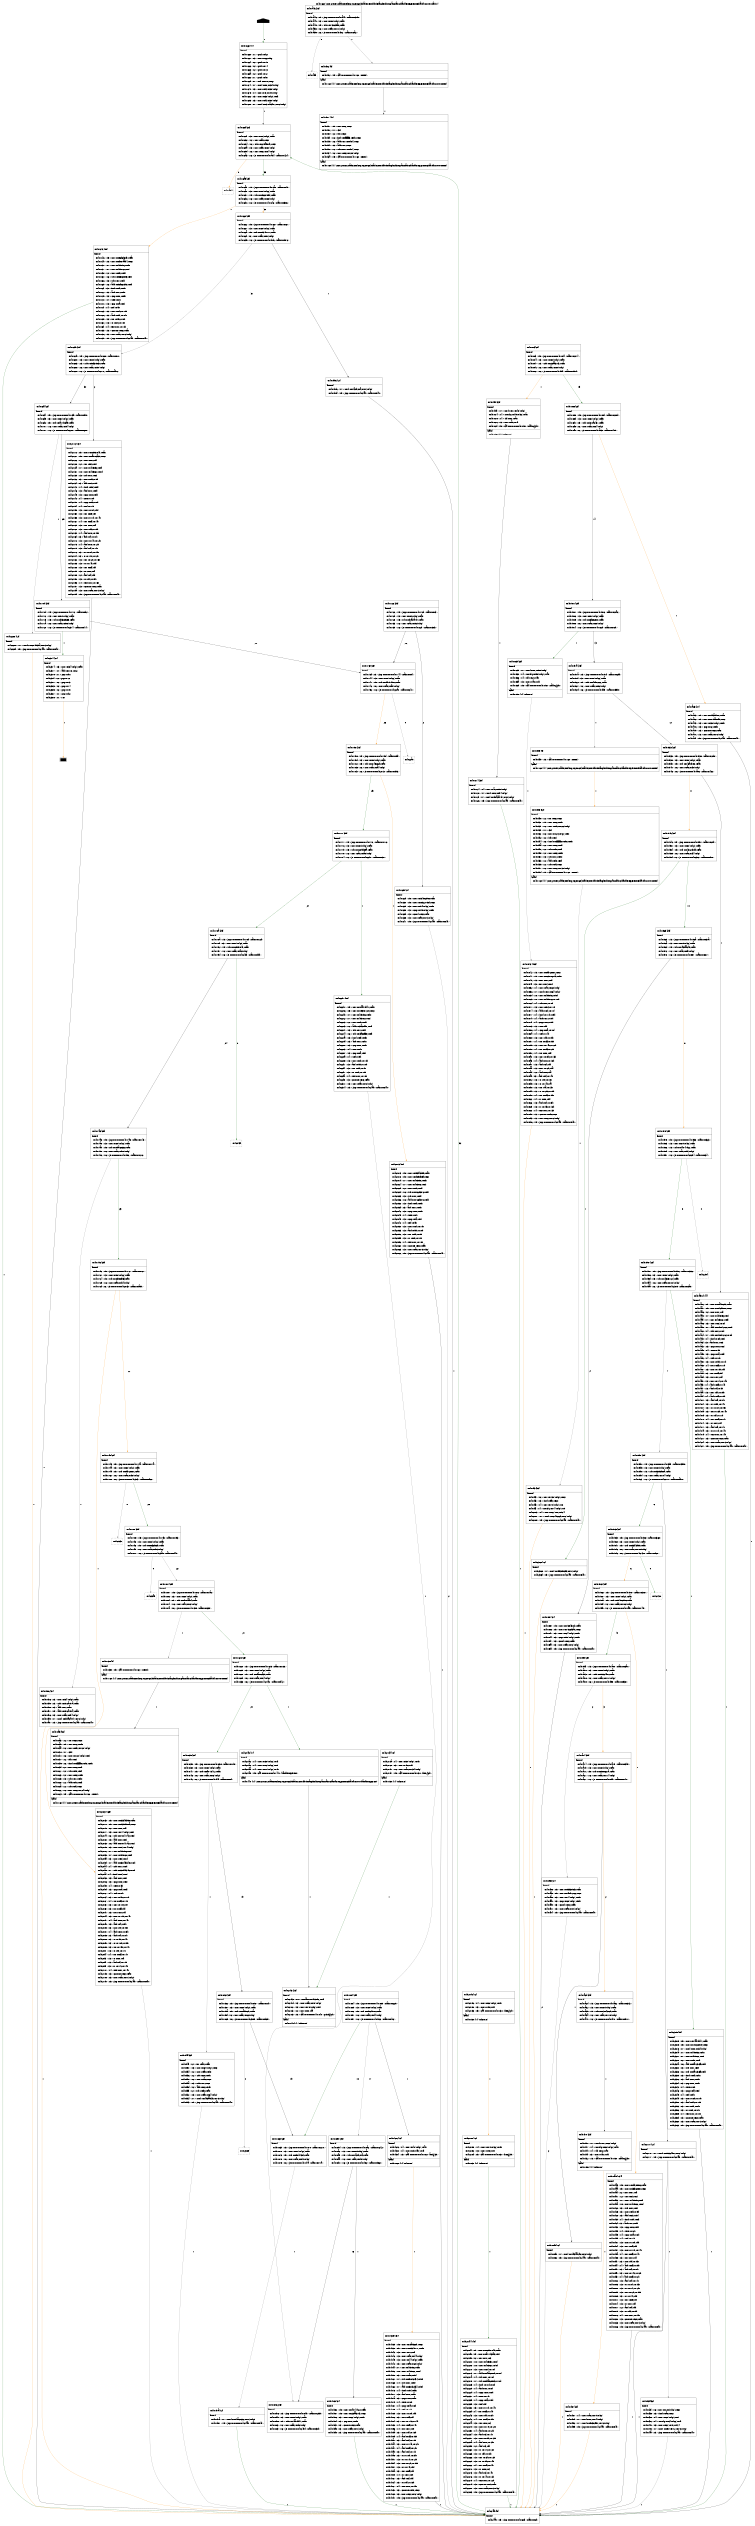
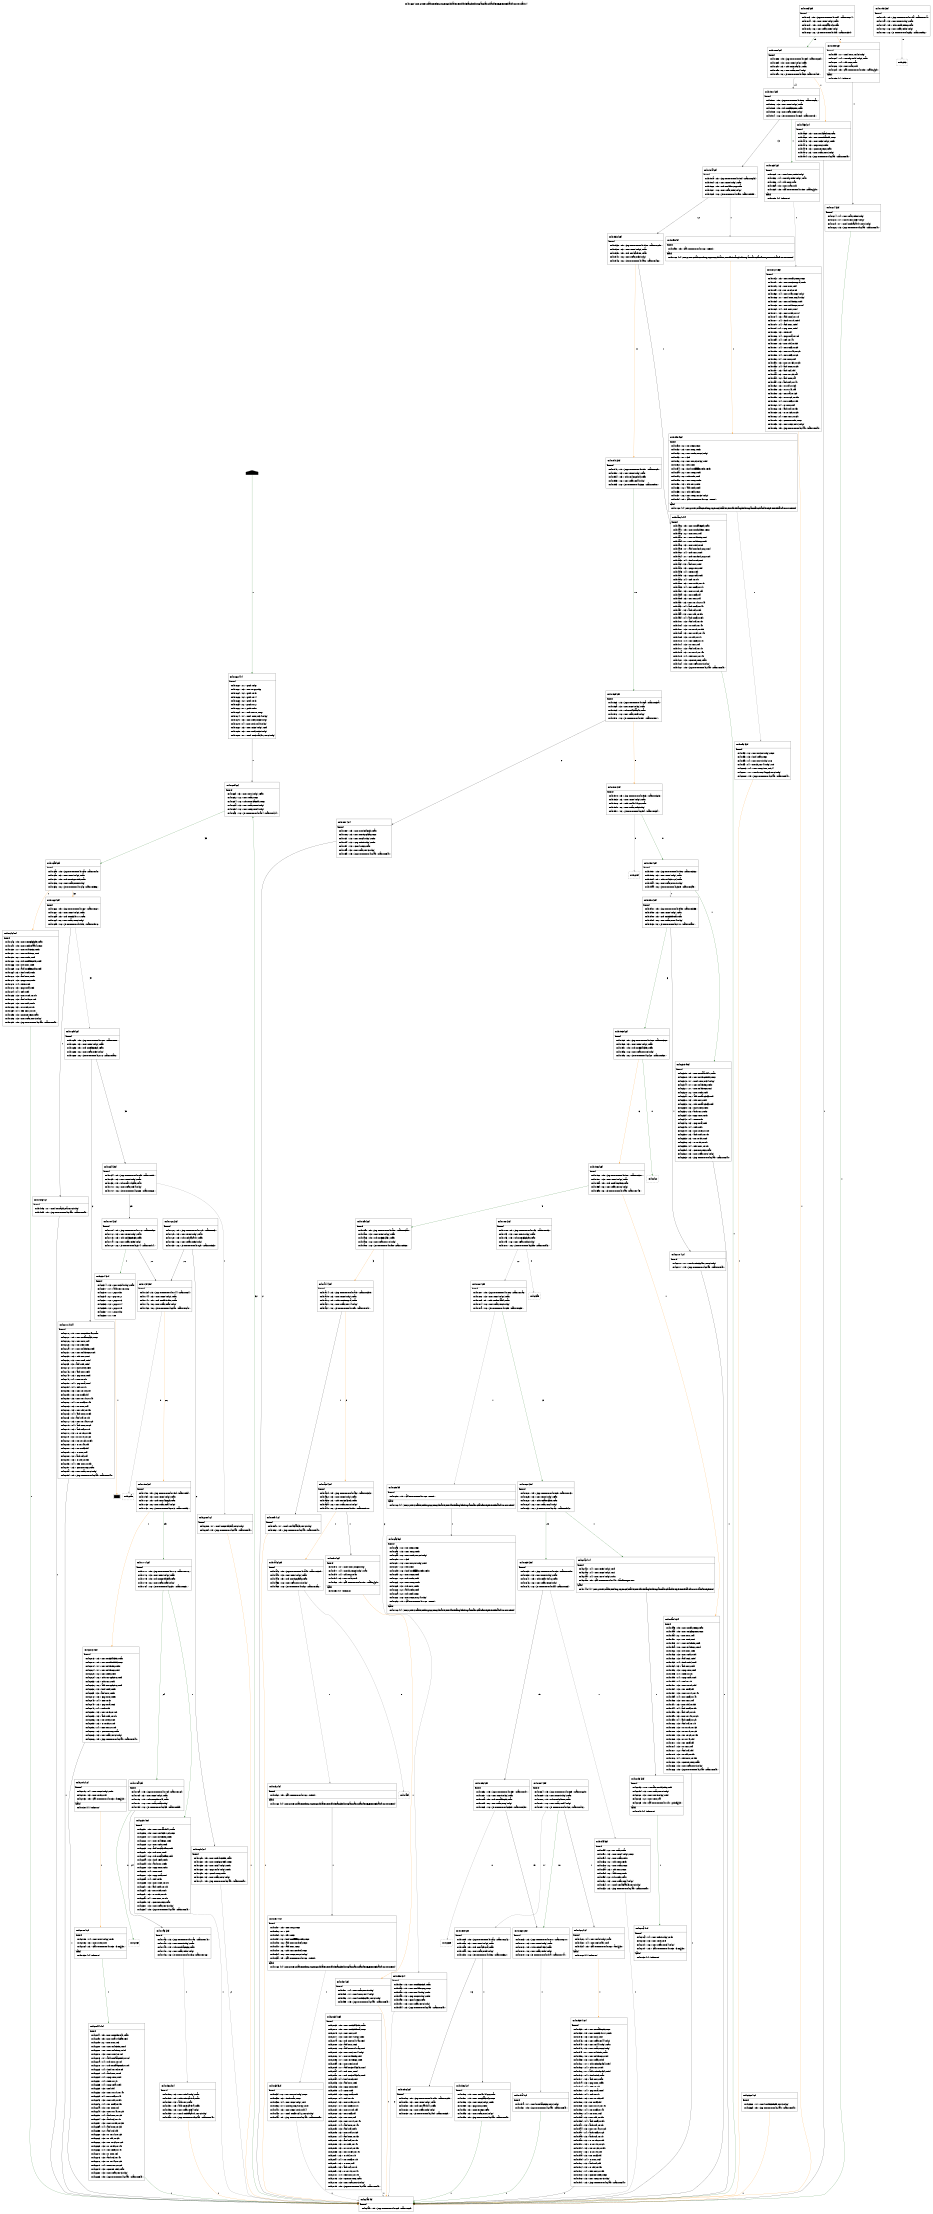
node "0x401a84": removed
edge "0x40194c [25]" -> "0x402368 [12]": removed, label "1"
node "0x4017bc [25]": removed
edge "0x4017d5 [25]" -> "0x4017ee [25]": removed, label "22"
edge "0x401a2d [25]" -> "0x401a46 [25]": added, label "1"
edge "0x401807 [25]" -> "0x401820 [25]": label " 21" -> " 12"
edge "0x4022b1 [88]" -> "0x4018b6 [25]": now "0x4022b1 [88]" -> "0x4024ab [5]"
edge "0x4021ca [18]" -> "0x4021b3 [23]": reversed
edge "0x402110 [12]" -> "0x401f2f [32]": now "0x401f07 [40]" -> "0x401f2f [32]"
